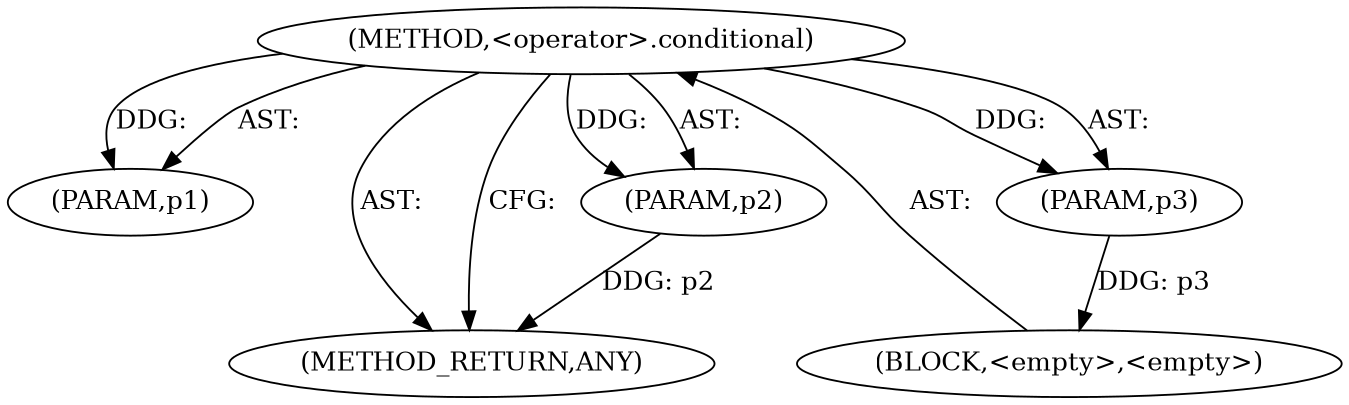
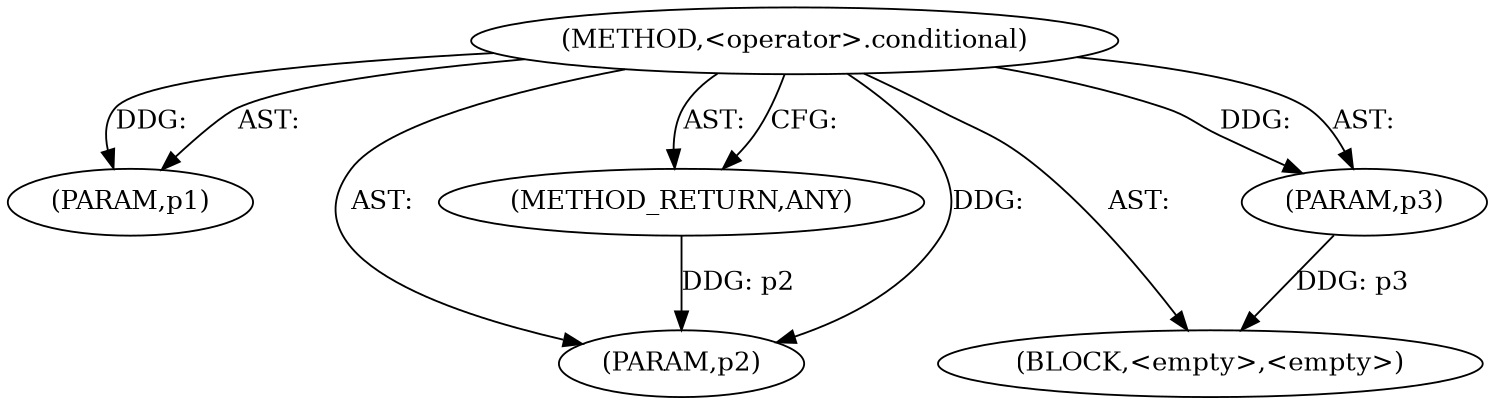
edge "(BLOCK,<empty>,<empty>)" -> "(METHOD,<operator>.conditional)": reversed
edge "(PARAM,p2)" -> "(METHOD_RETURN,ANY)": reversed
